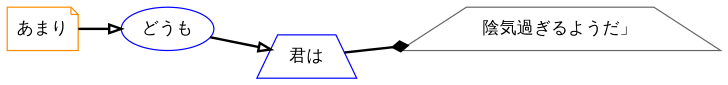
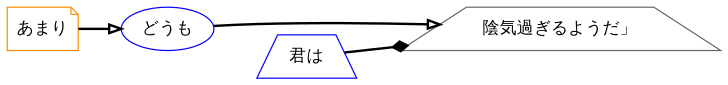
edge "どうも" -> "君は": now "どうも" -> "陰気過ぎるようだ」"
